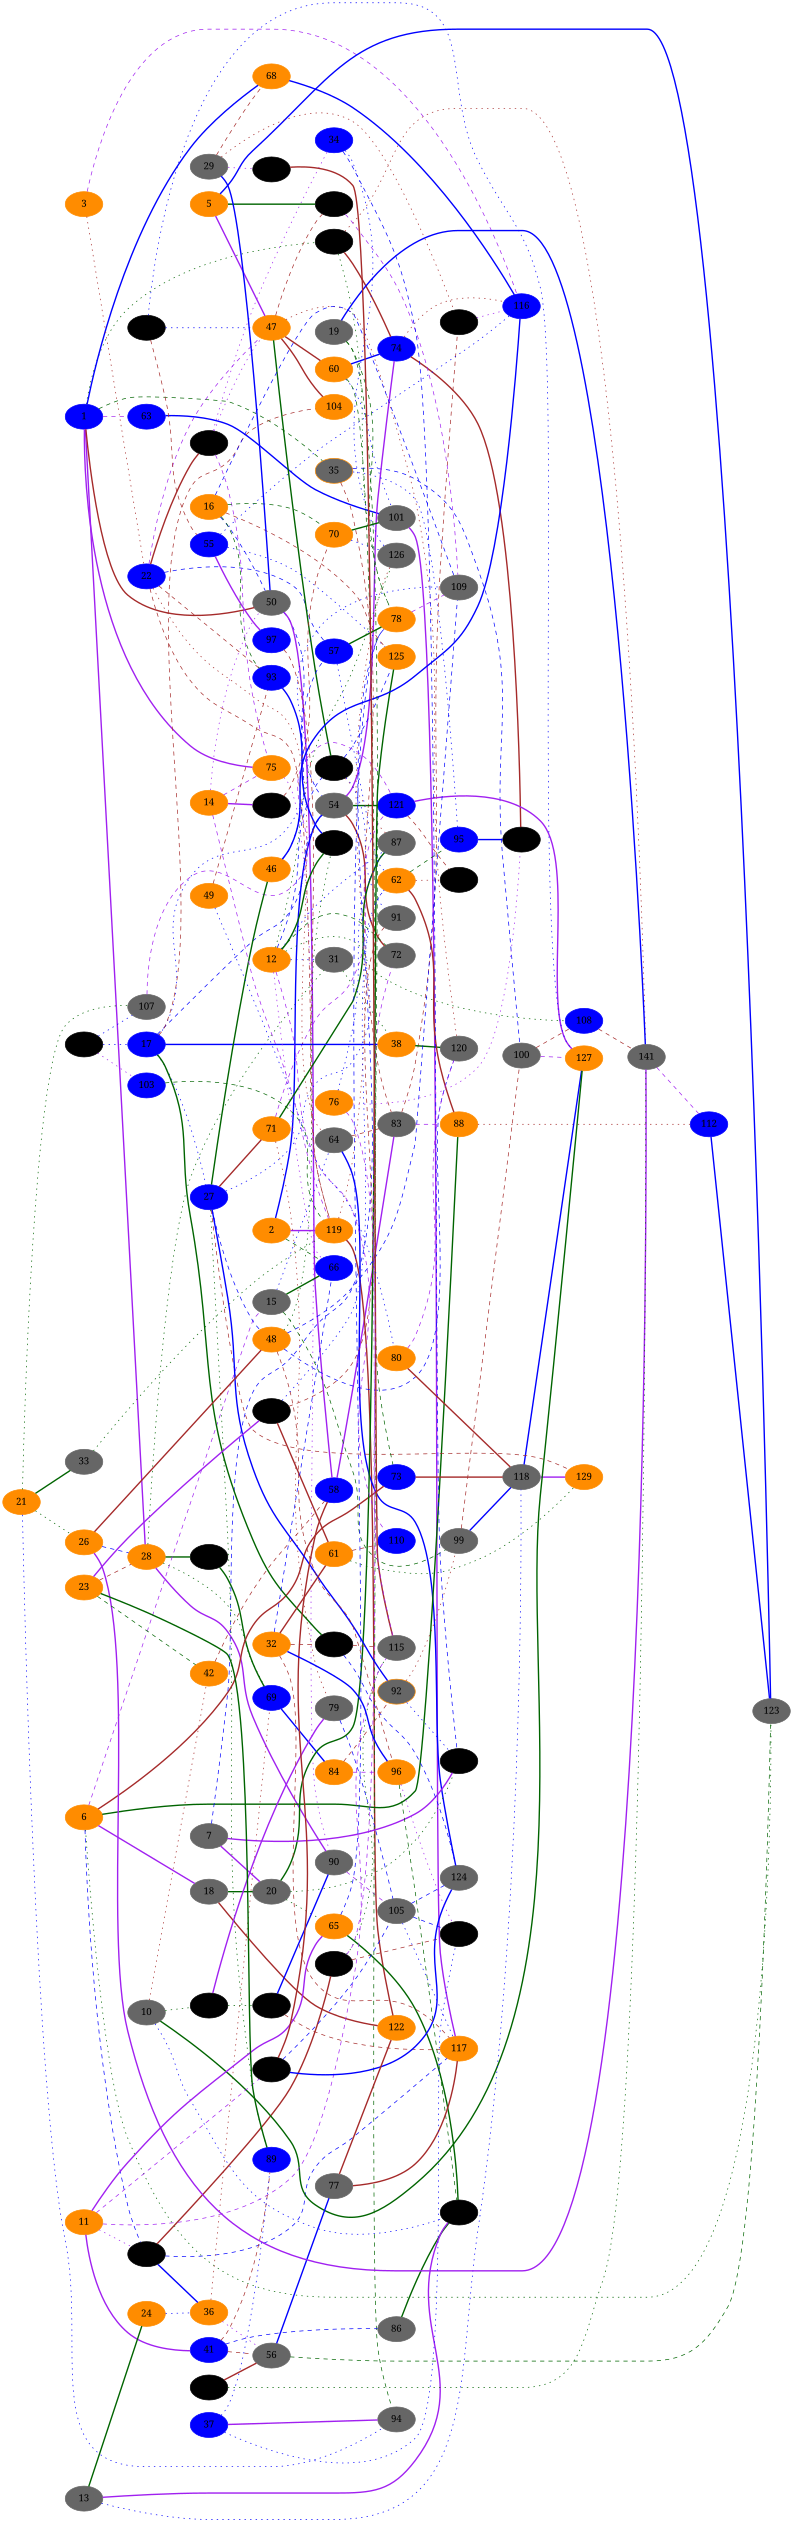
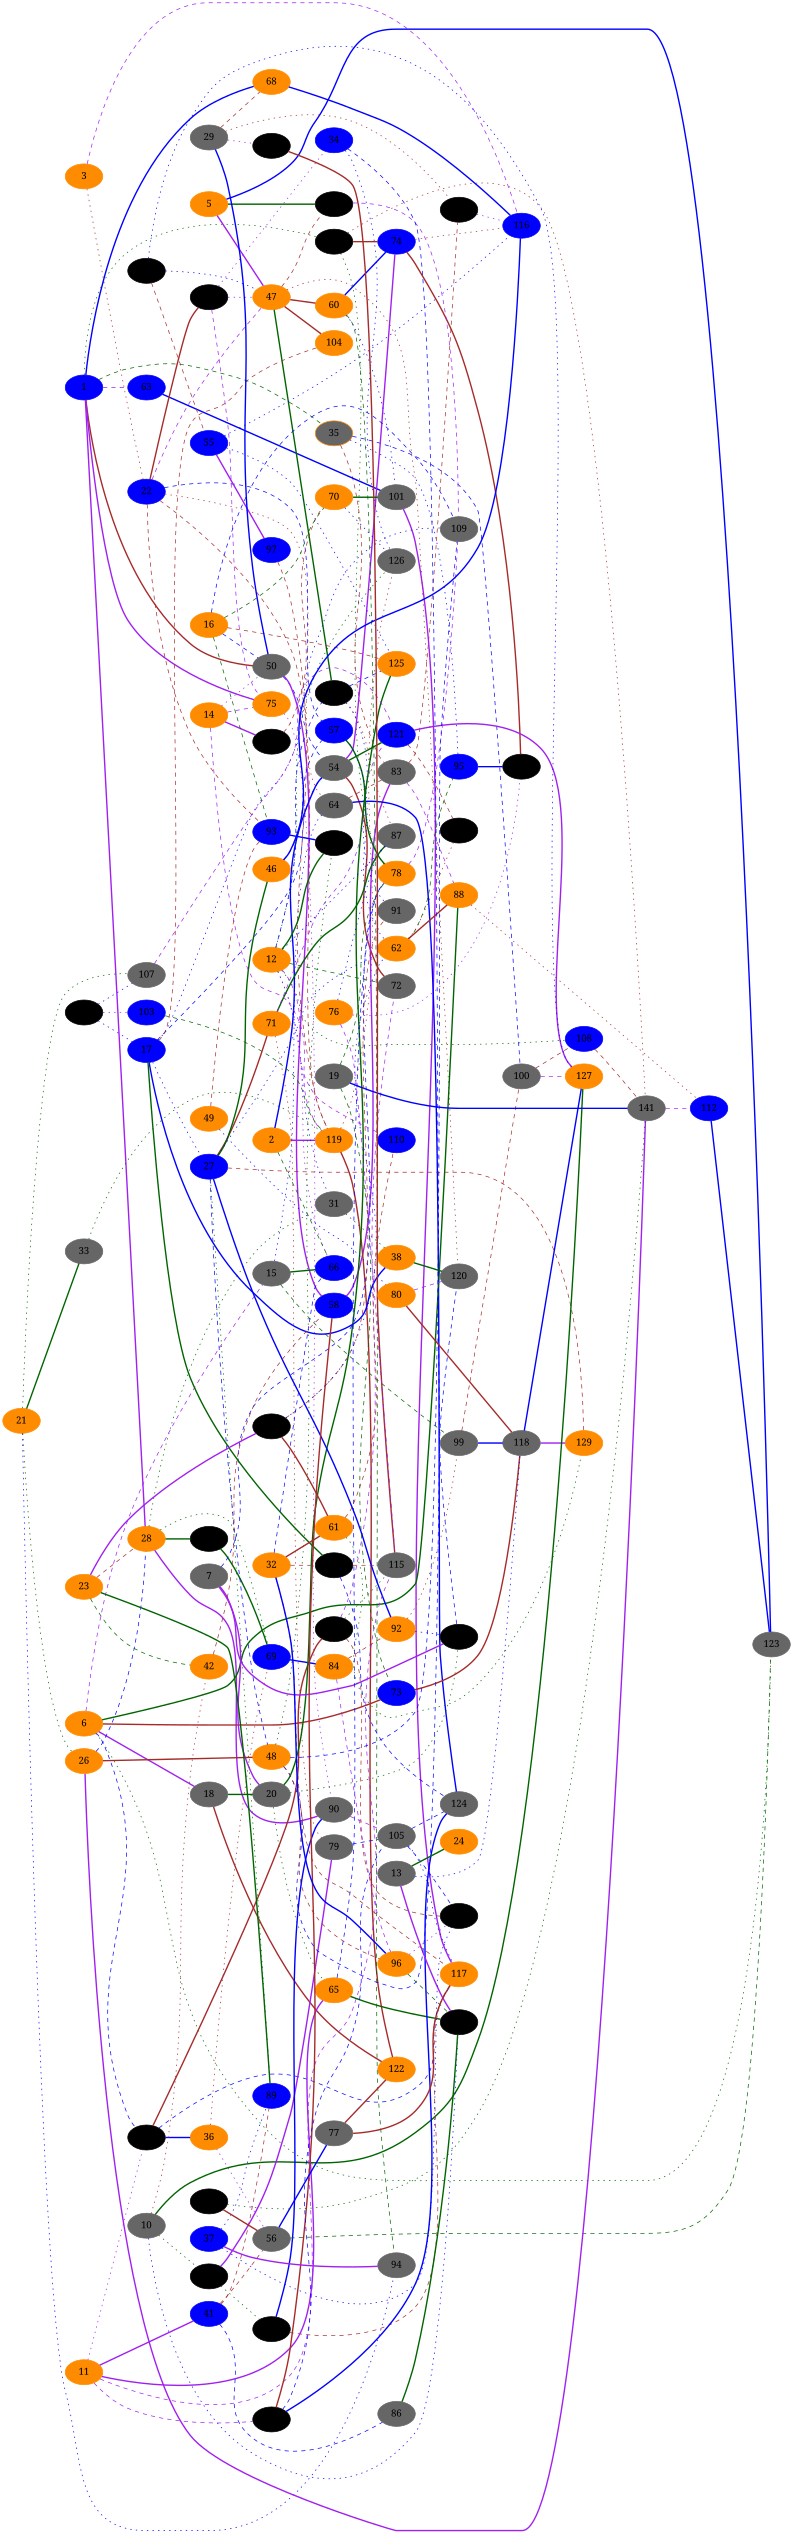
node "92": fillcolor gray40 -> darkorange
edge "36" -- "24": removed
